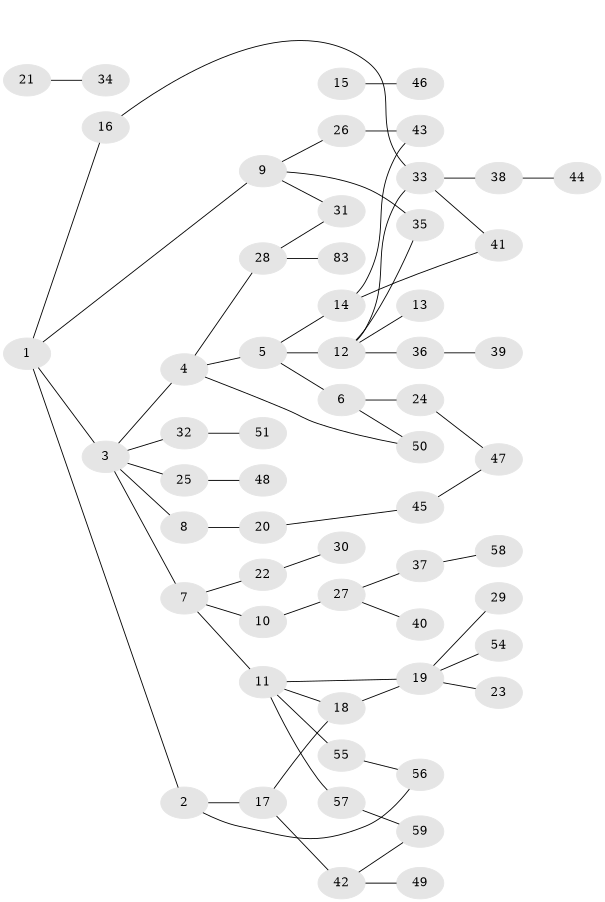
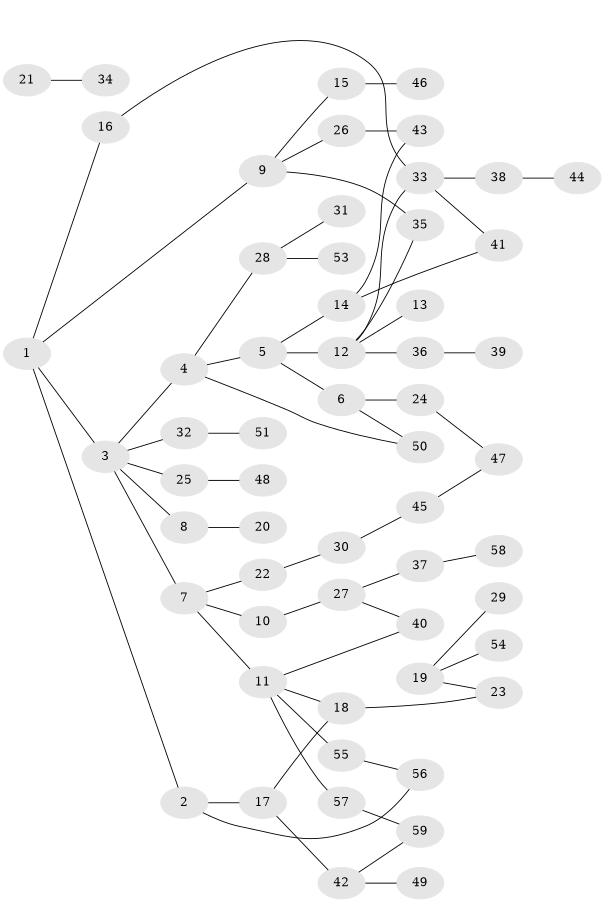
edge "9" -- "31": now "9" -- "15"
node "83": label "83" -> "53"
edge "45" -- "20": now "45" -- "30"
edge "19" -- "11": now "40" -- "11"
edge "19" -- "18": now "23" -- "18"
